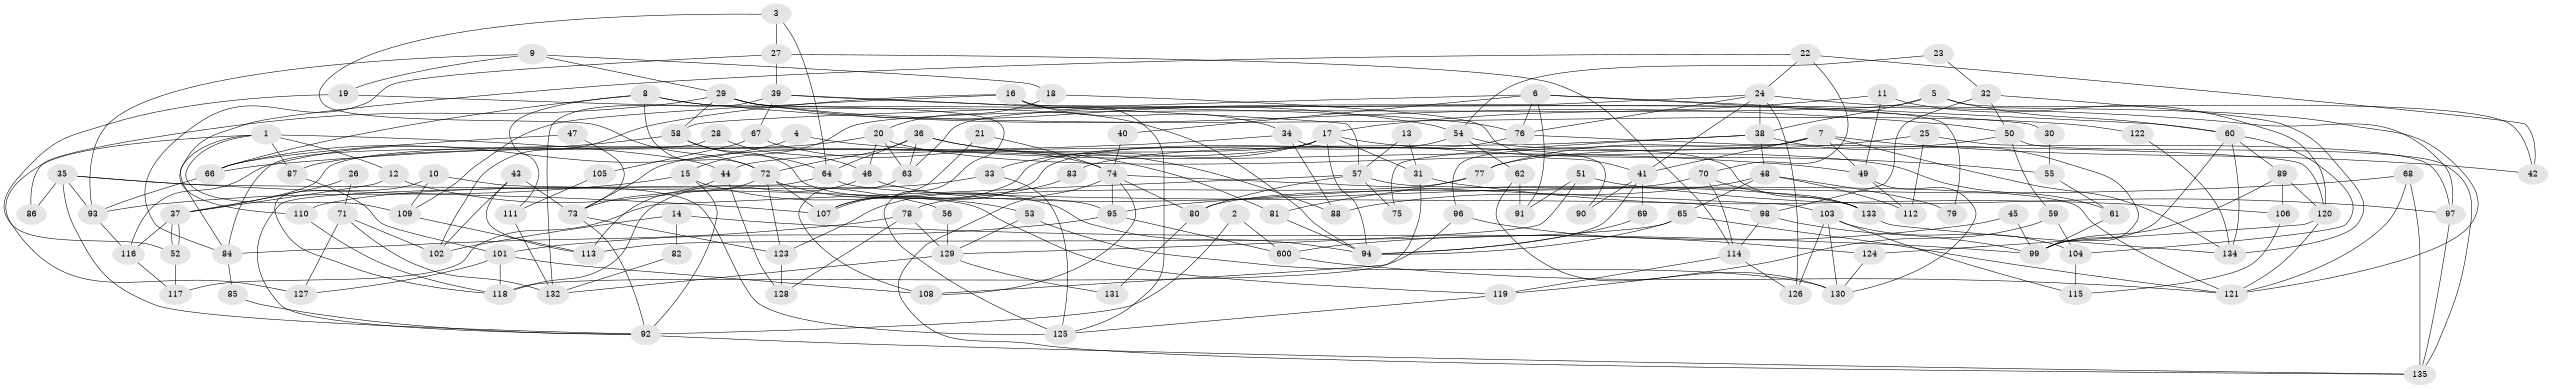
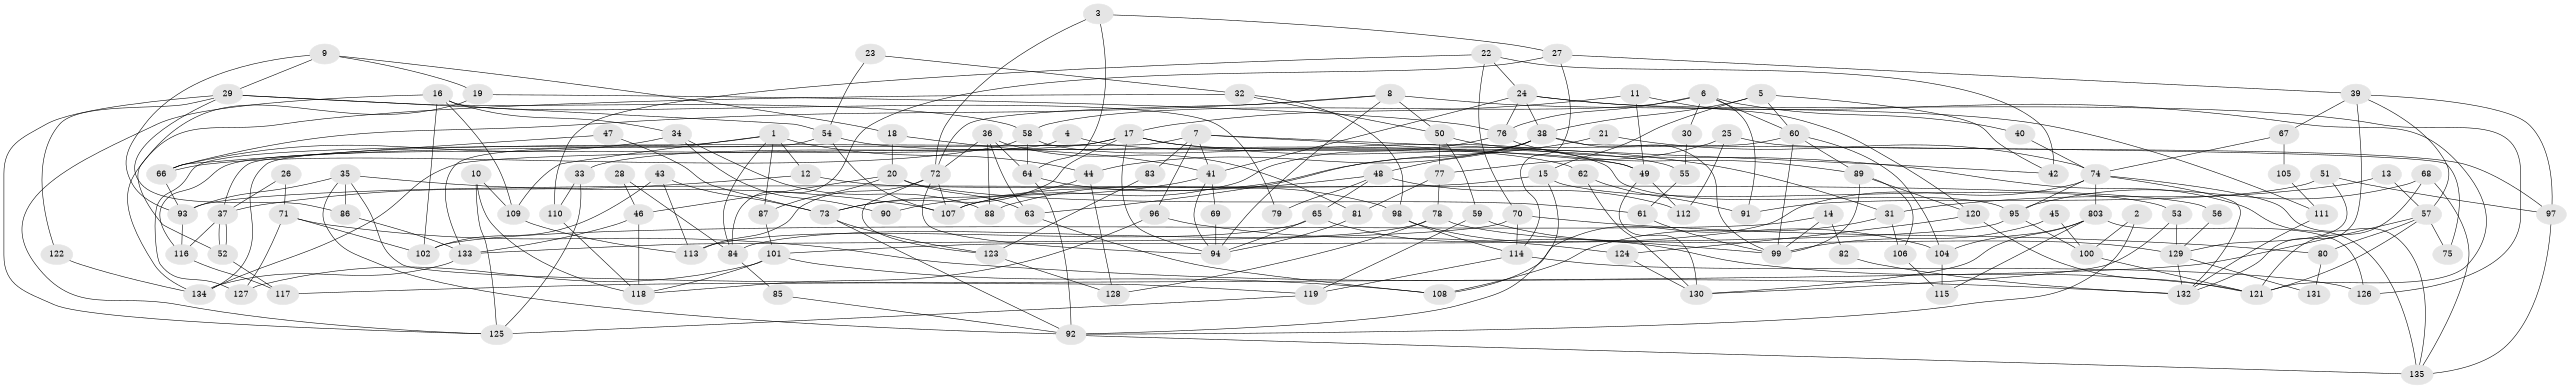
edge "24" -- "63": now "38" -- "63"
edge "76" -- "120": now "76" -- "89"
edge "74" -- "80": now "74" -- "132"
node "103": label "103" -> "803"
edge "86" -- "133": added
node "600": label "600" -> "100"
